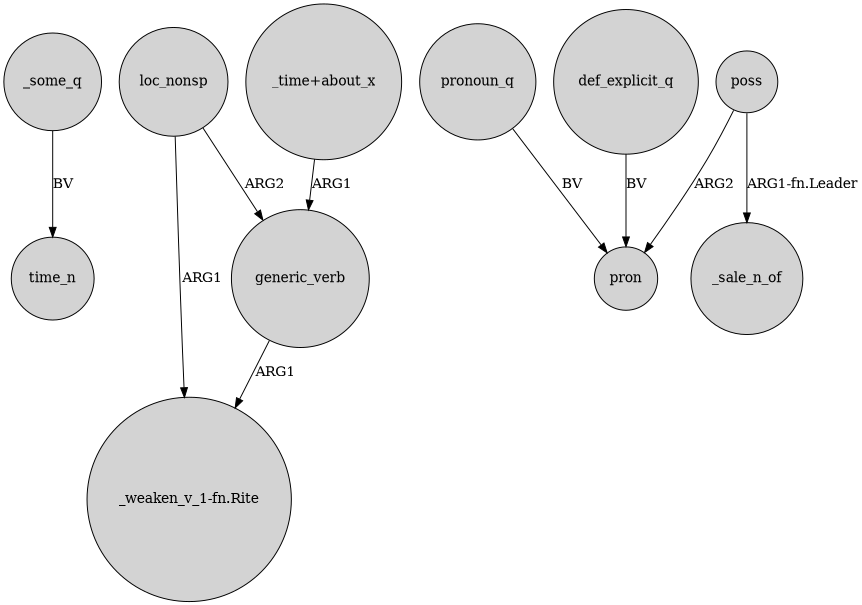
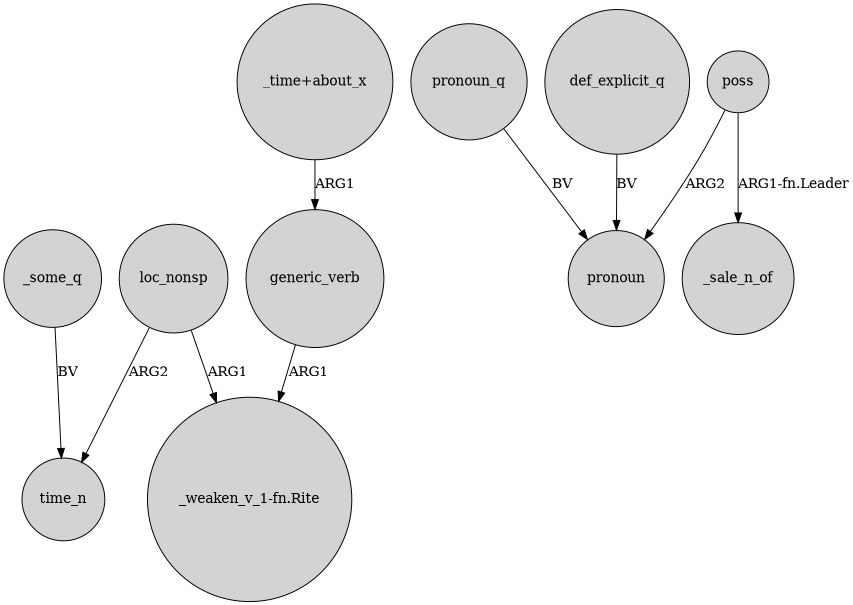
edge "loc_nonsp" -> "generic_verb": now "loc_nonsp" -> "time_n"
node "pron": label "pron" -> "pronoun"
